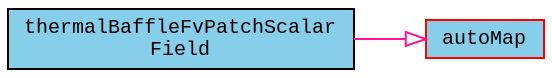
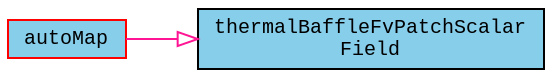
edge "thermalBaffleFvPatchScalar Field" -> "autoMap": reversed
